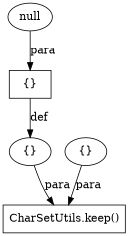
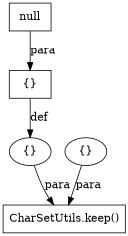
node "null": shape ellipse -> box
